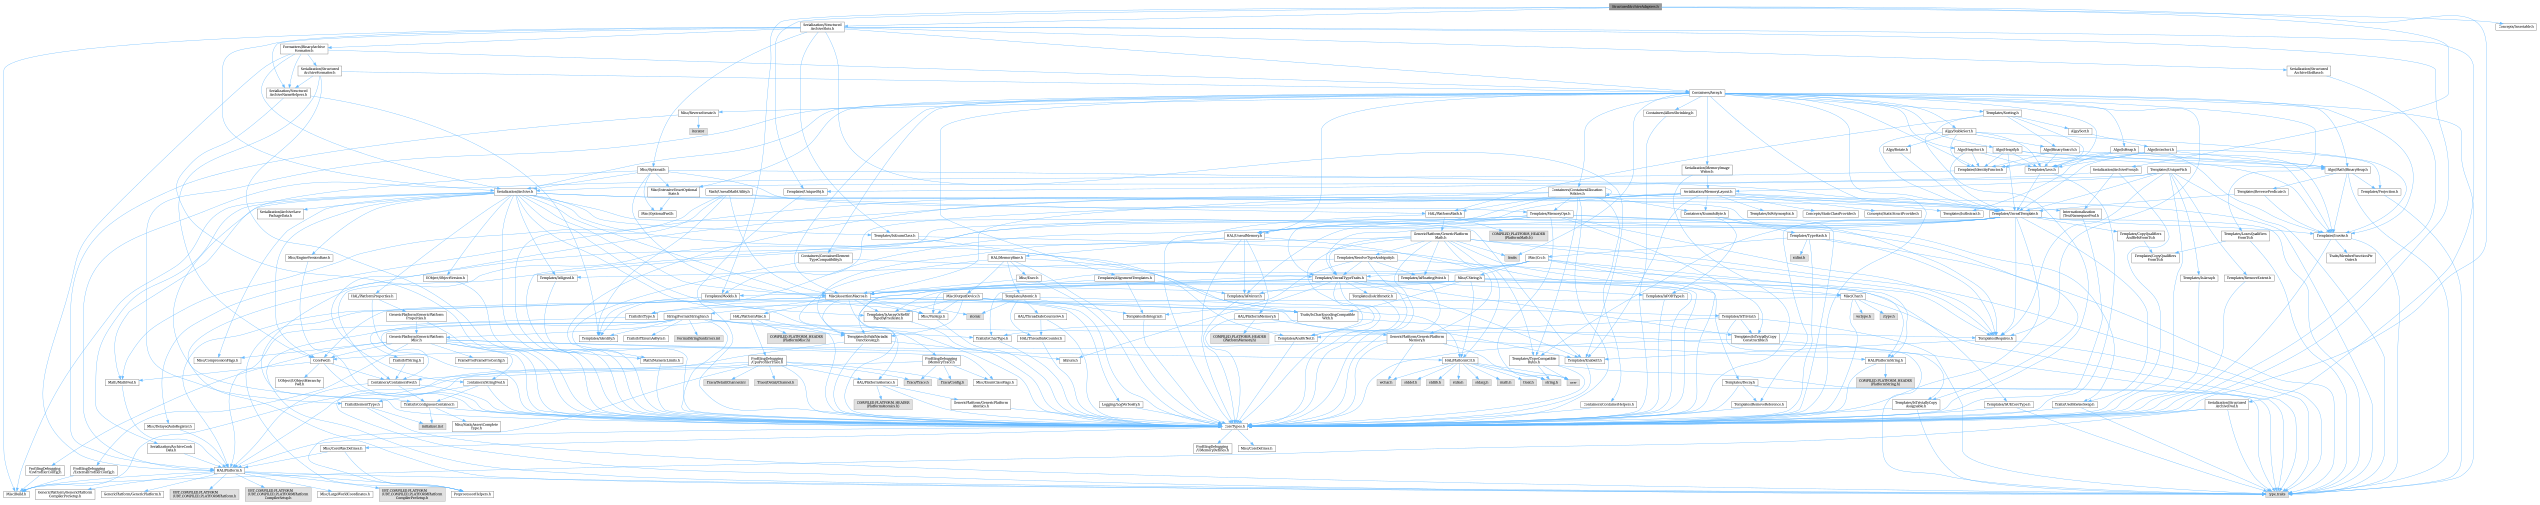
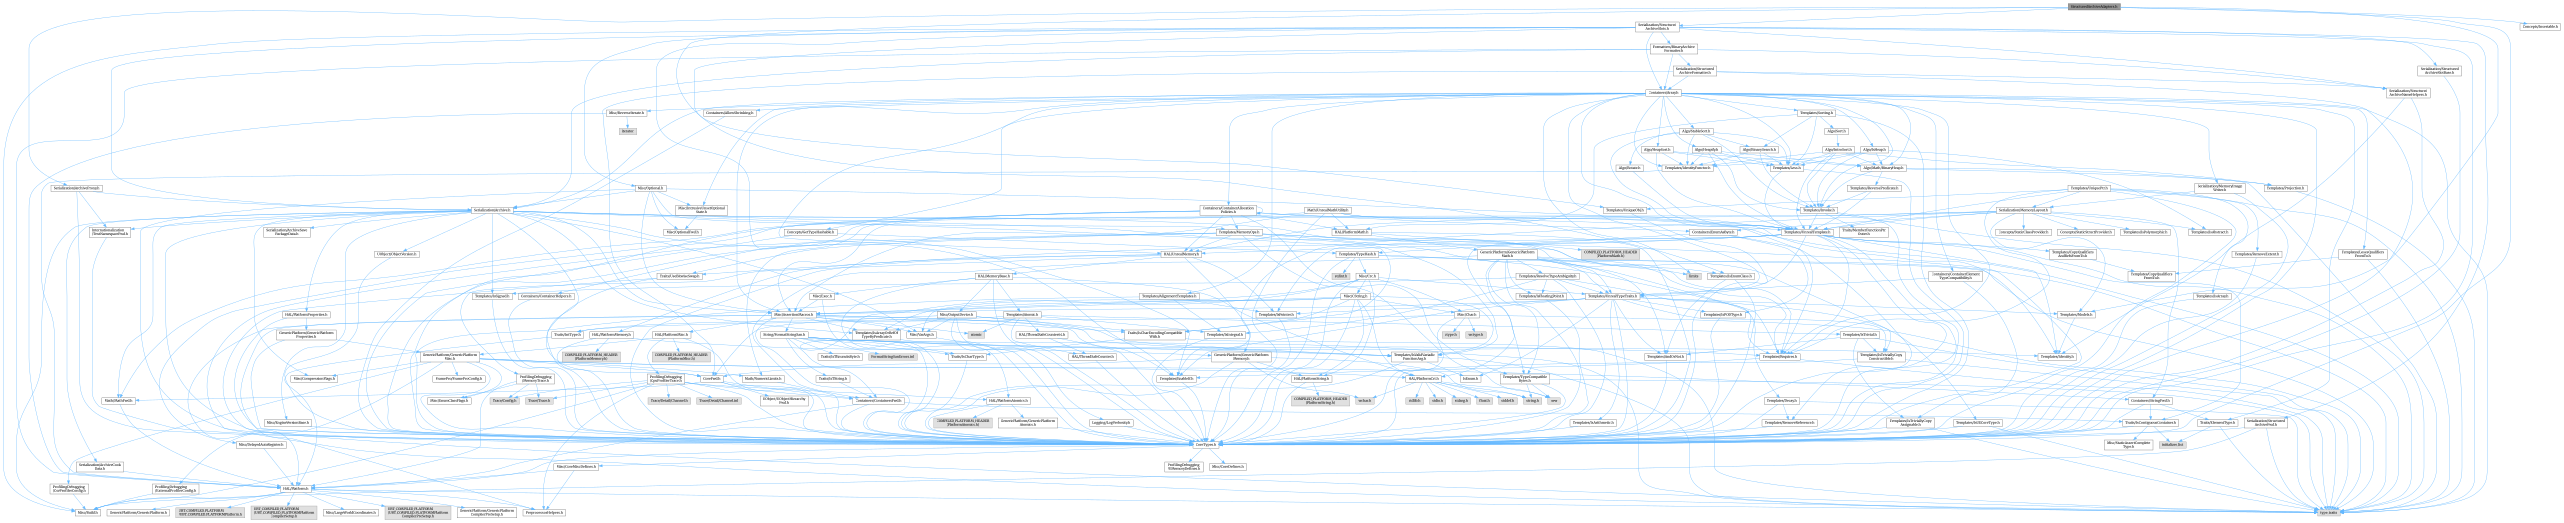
edge "Templates/UnrealTemplate.h" -> "Templates/Invoke.h": reversed
node "Concepts/GetTypeHashable.h": added
edge "Containers/Array.h" -> "Templates/UnrealTypeTraits.h": added
node "math.h": removed
